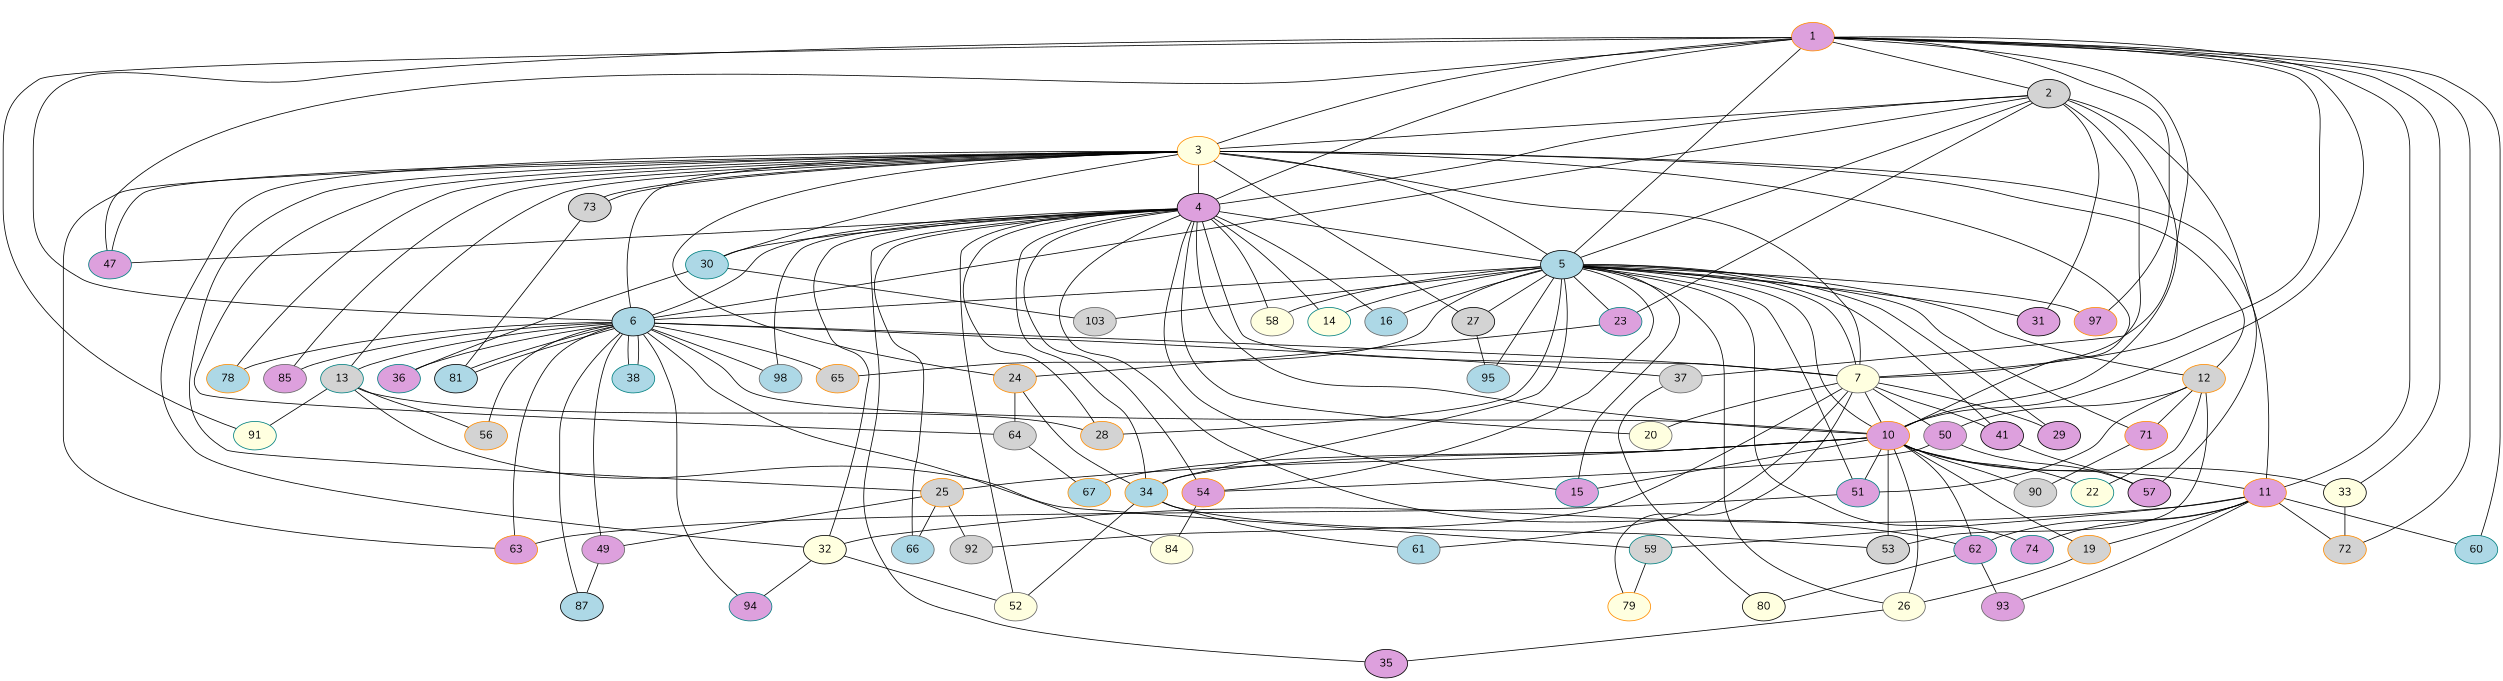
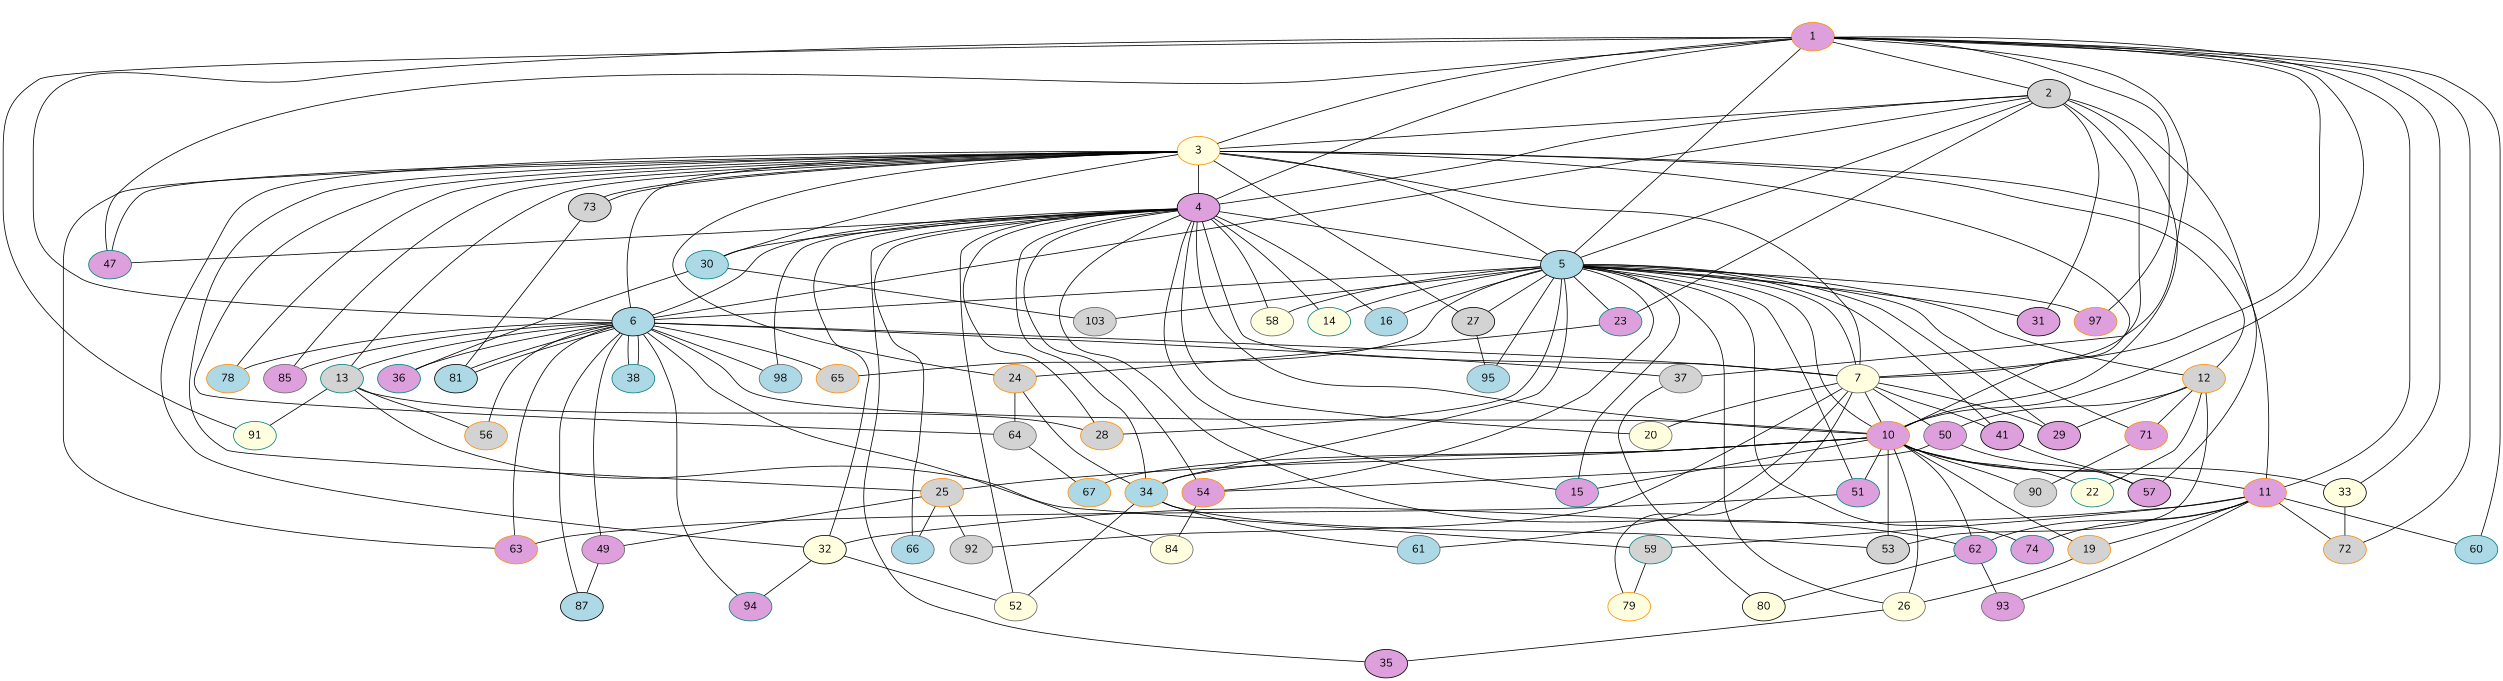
edge "12" -- "51": now "12" -- "29"
